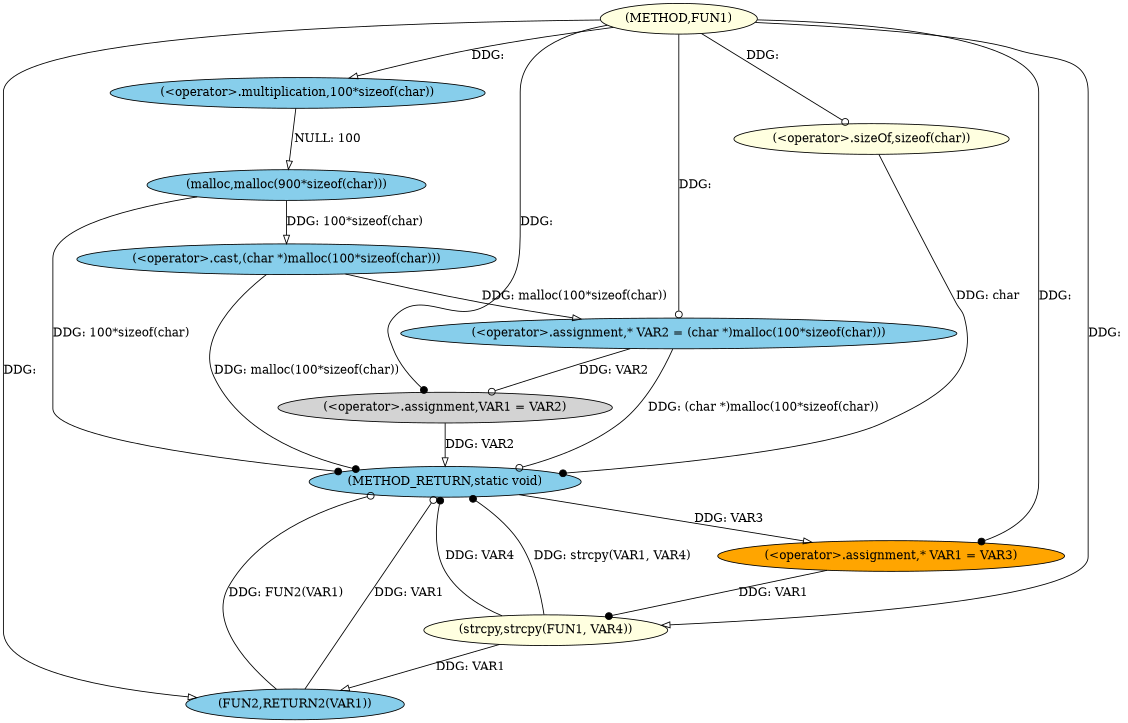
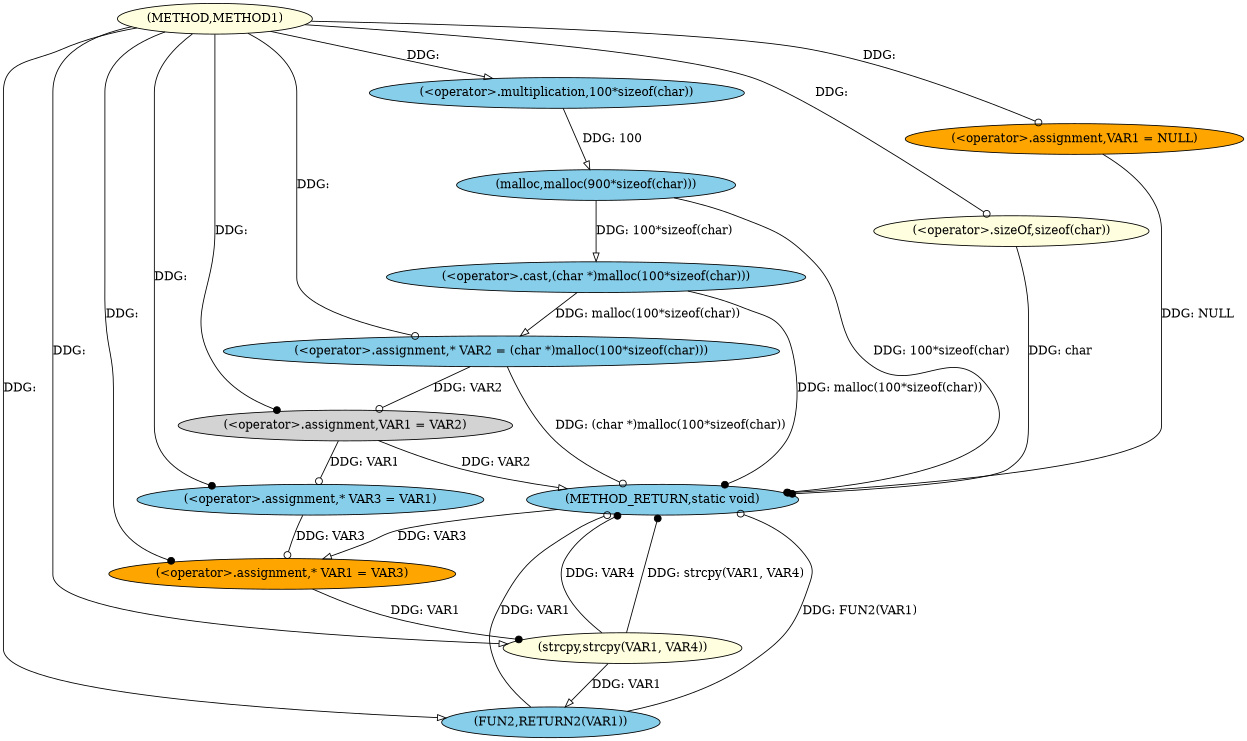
node "(METHOD,FUN1)": label "(METHOD,FUN1)" -> "(METHOD,METHOD1)"
edge "(<operator>.multiplication,100*sizeof(char))" -> "(malloc,malloc(900*sizeof(char)))": label "NULL: 100" -> "DDG: 100"
node "(<operator>.assignment,VAR1 = NULL)": added
node "(<operator>.assignment,* VAR3 = VAR1)": added
node "(strcpy,strcpy(FUN1, VAR4))": label "(strcpy,strcpy(FUN1, VAR4))" -> "(strcpy,strcpy(VAR1, VAR4))"
